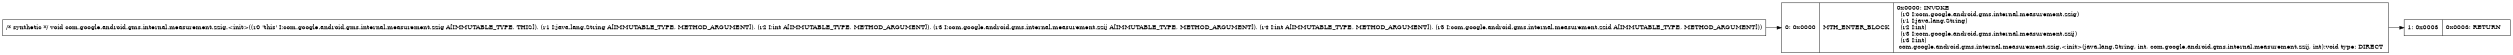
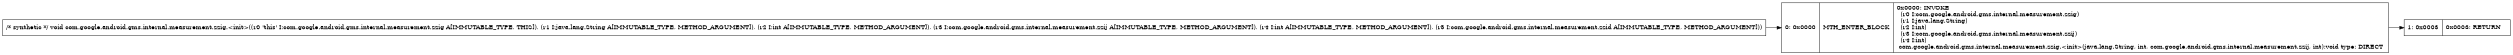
node "0: 0x0000": text "(r3 I:int)" -> "(r4 I:int)"
